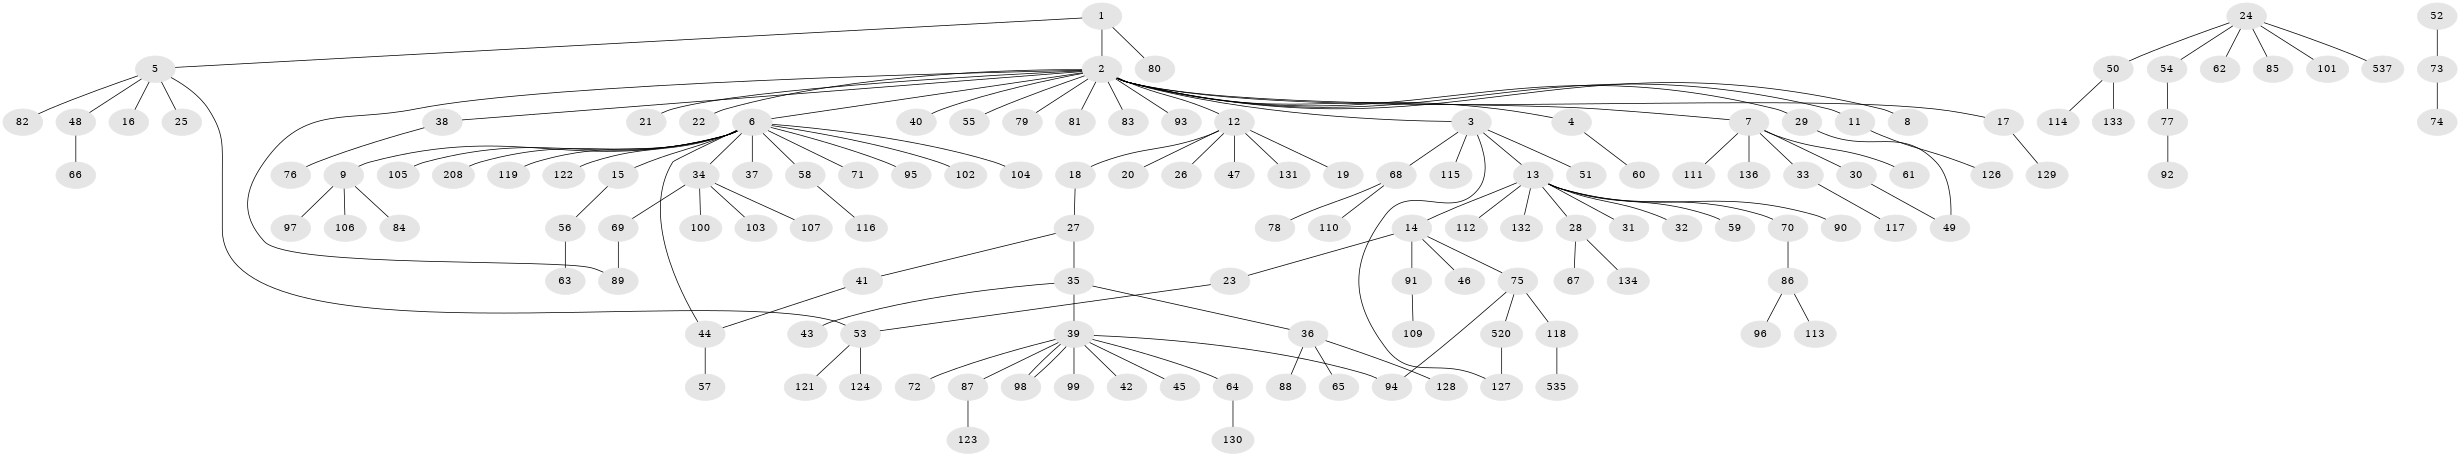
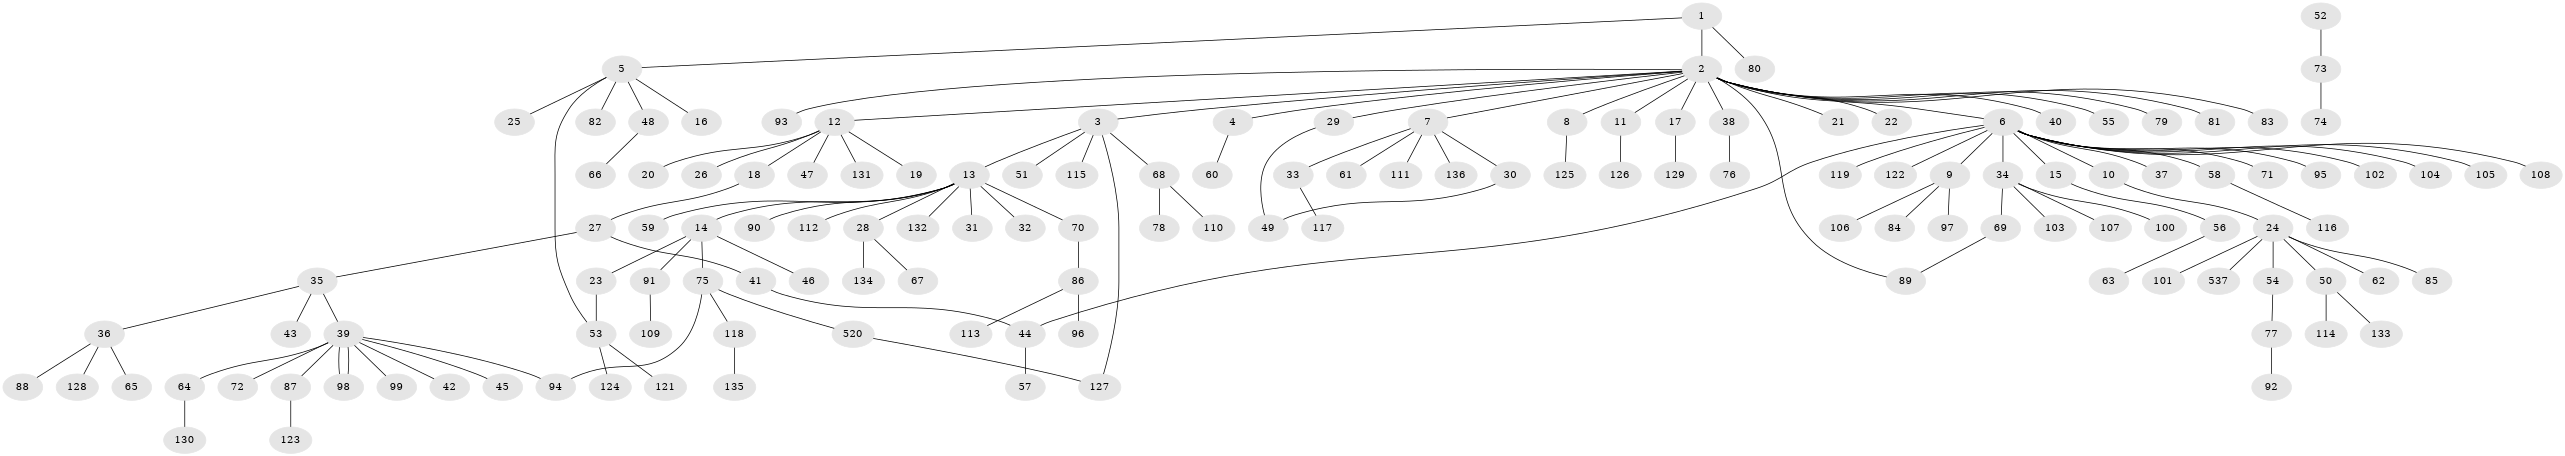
node "208": label "208" -> "108"
node "125": added
node "10": added
node "535": label "535" -> "135"
